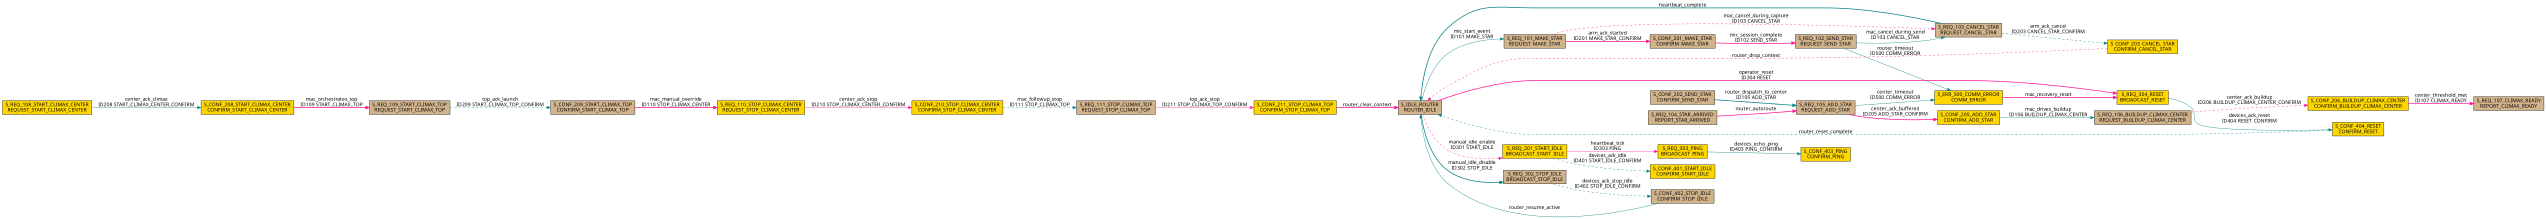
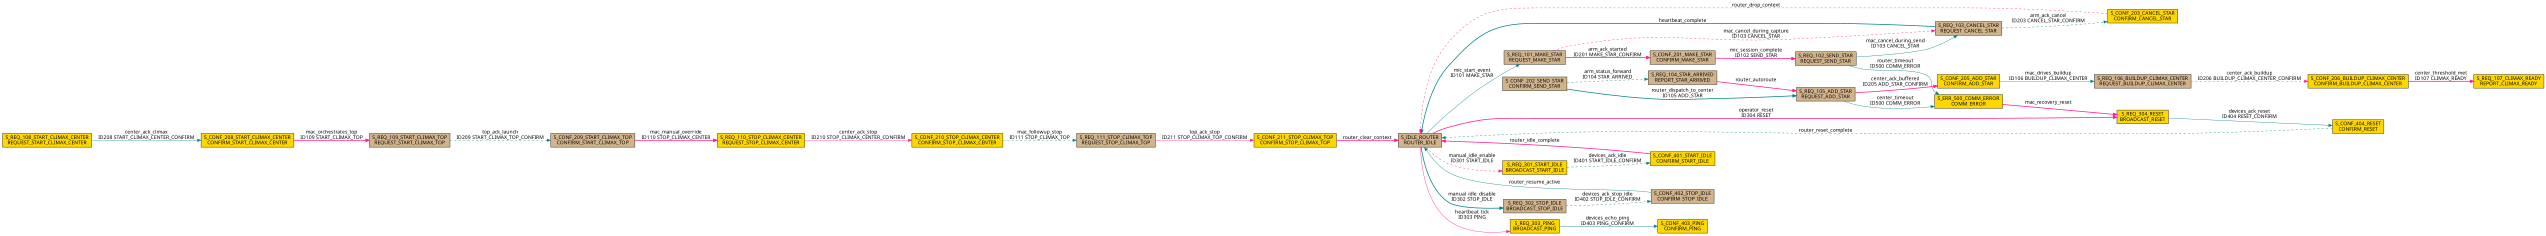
edge "S_CONF_202_SEND_STAR CONFIRM_SEND_STAR" -> "S_REQ_104_STAR_ARRIVED REPORT_STAR_ARRIVED": added, label "arm_status_forward ID104 STAR_ARRIVED"
node "S_REQ_107_CLIMAX_READY REPORT_CLIMAX_READY": fillcolor tan -> gold
edge "S_CONF_401_START_IDLE CONFIRM_START_IDLE" -> "S_IDLE_ROUTER ROUTER_IDLE": added, label "router_idle_complete"
edge "S_REQ_301_START_IDLE BROADCAST_START_IDLE" -> "S_REQ_303_PING BROADCAST_PING": now "S_IDLE_ROUTER ROUTER_IDLE" -> "S_REQ_303_PING BROADCAST_PING"
